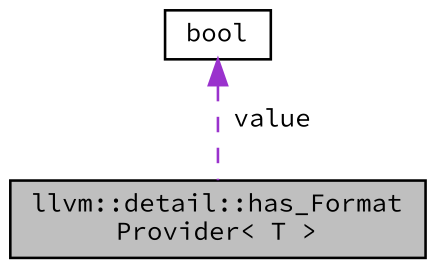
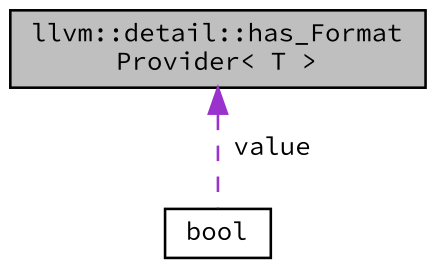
edge "llvm::detail::has_Format Provider< T >" -> "bool": reversed
